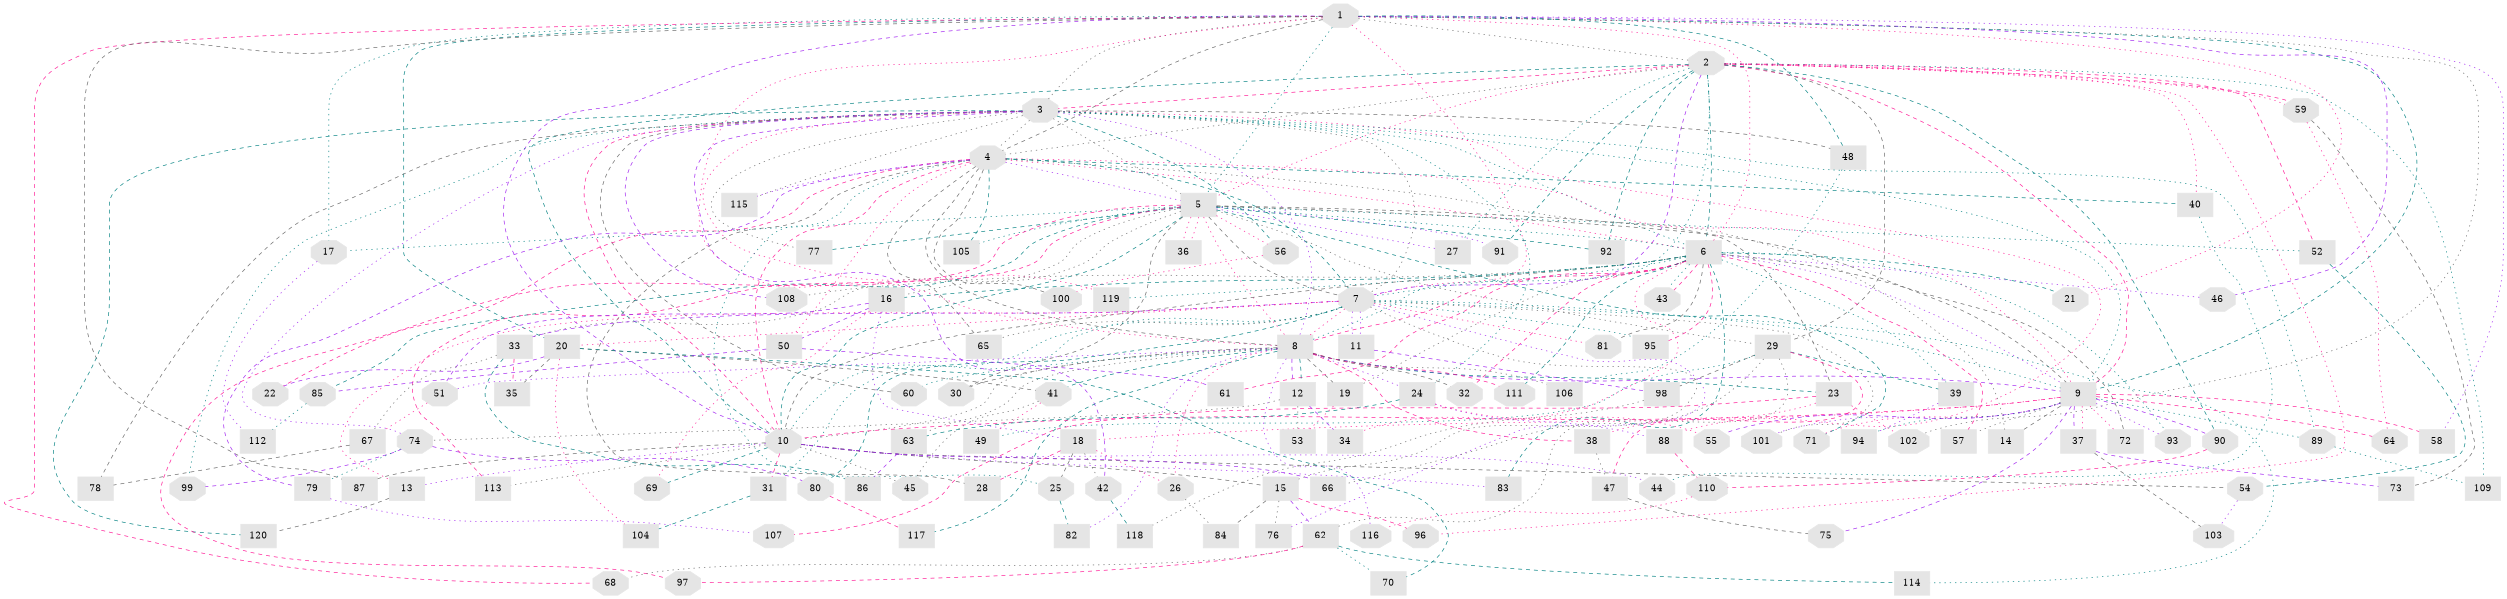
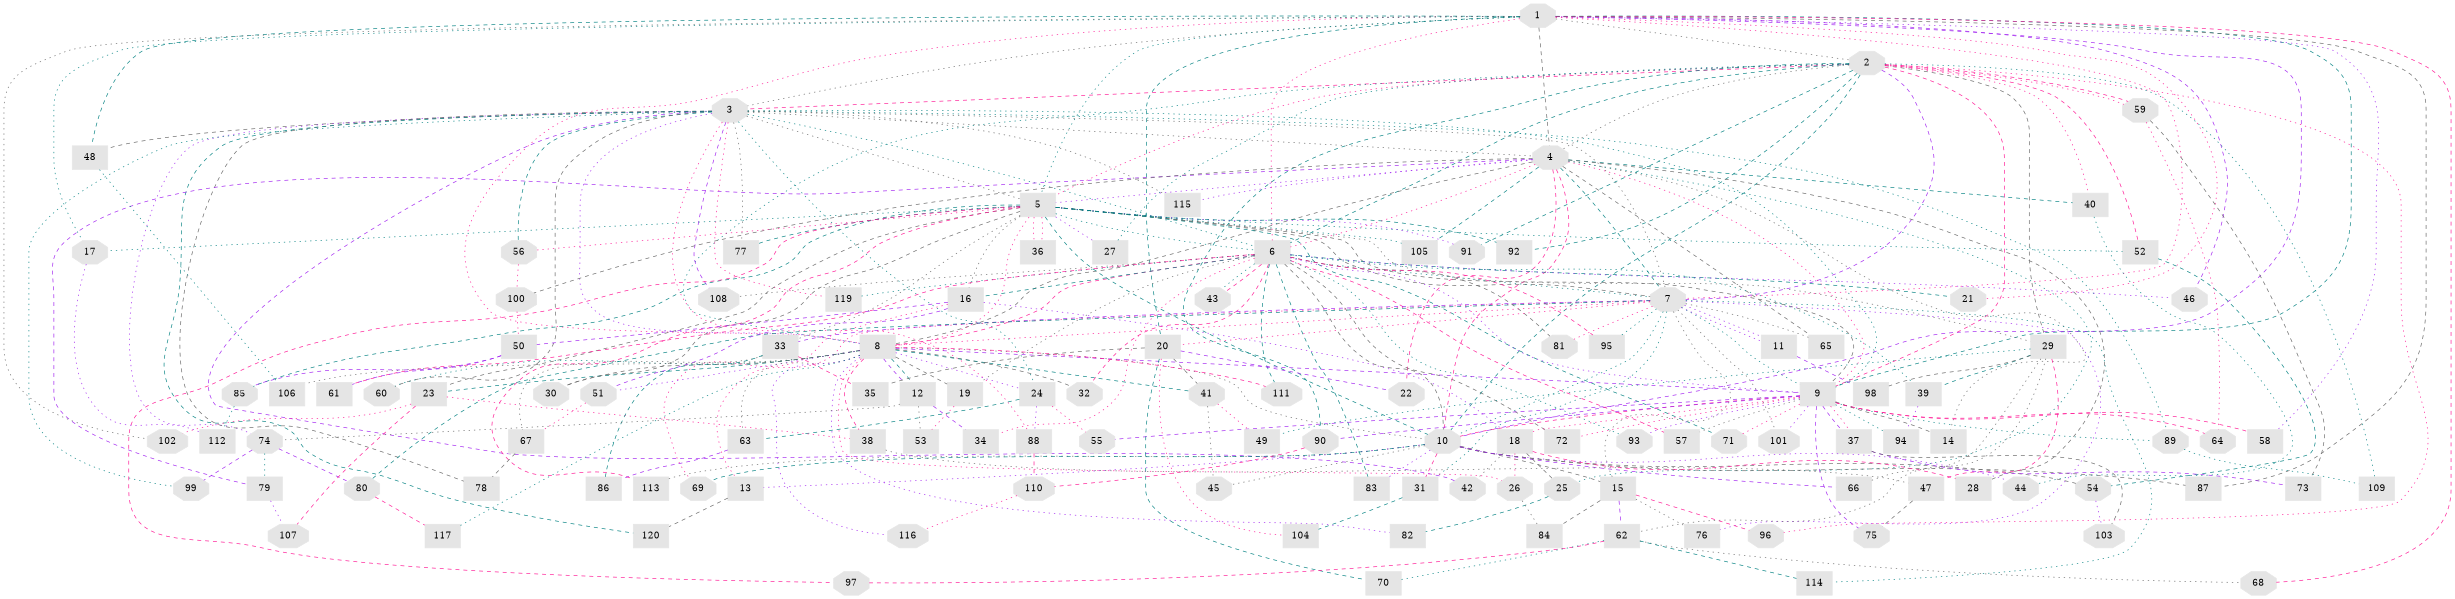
edge "3" -- "10": removed
edge "4" -- "50": now "100" -- "50"
edge "8" -- "117": style dashed -> dotted
node "118": removed
